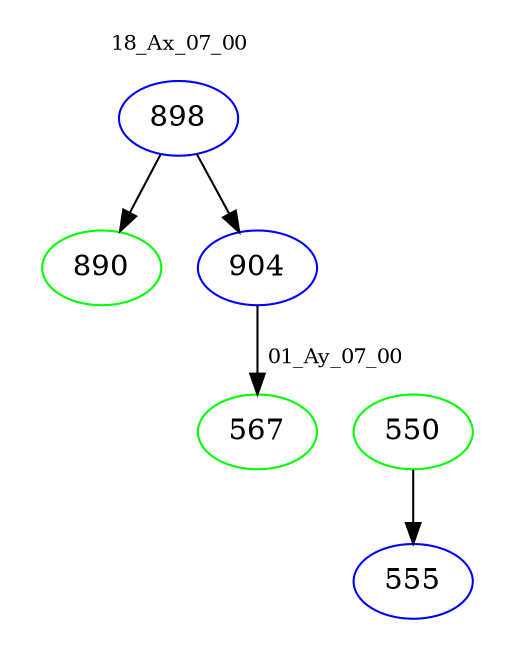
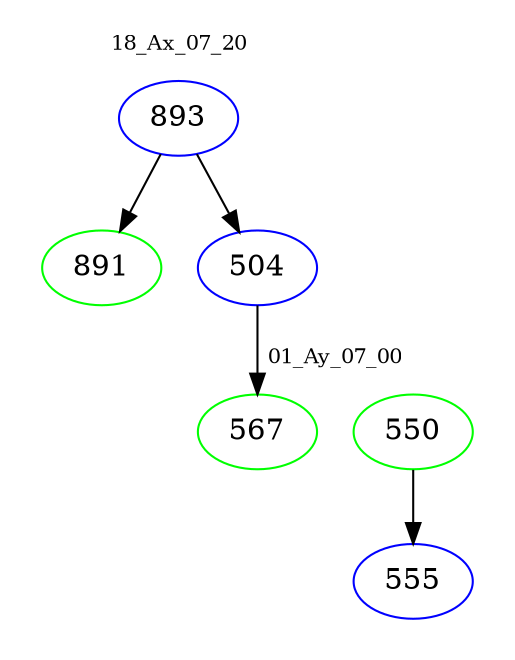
cluster "18_Ax_07_00": label "18_Ax_07_00" -> "18_Ax_07_20"
node "898": label "898" -> "893"
node "890": label "890" -> "891"
node "904": label "904" -> "504"
